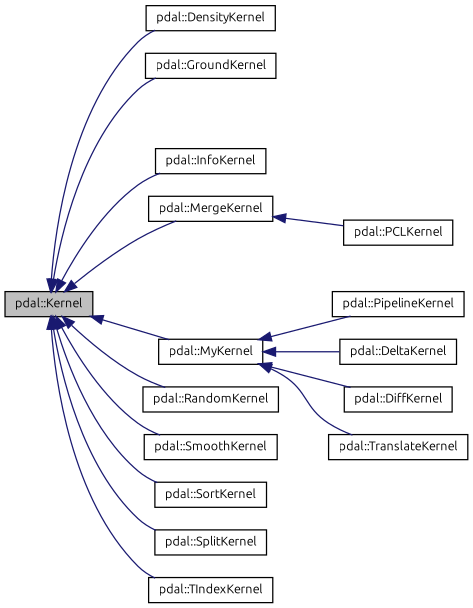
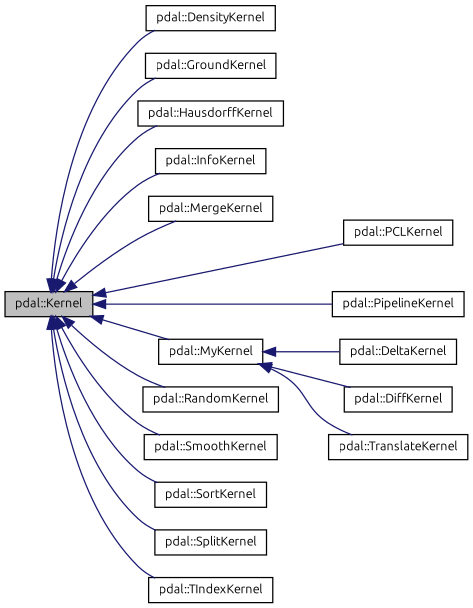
node "pdal::HausdorffKernel": added
edge "pdal::PCLKernel" -> "pdal::MergeKernel": now "pdal::PCLKernel" -> "pdal::Kernel"
edge "pdal::PipelineKernel" -> "pdal::MyKernel": now "pdal::PipelineKernel" -> "pdal::Kernel"
